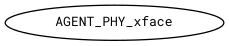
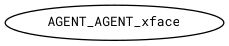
node "AGENT_PHY_xface": label "AGENT_PHY_xface" -> "AGENT_AGENT_xface"
